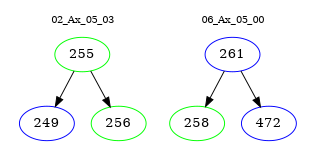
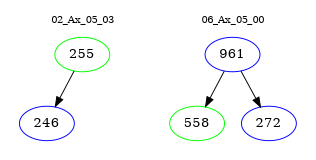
node "261": label "261" -> "961"
node "249": label "249" -> "246"
node "256": removed
node "258": label "258" -> "558"
node "472": label "472" -> "272"
